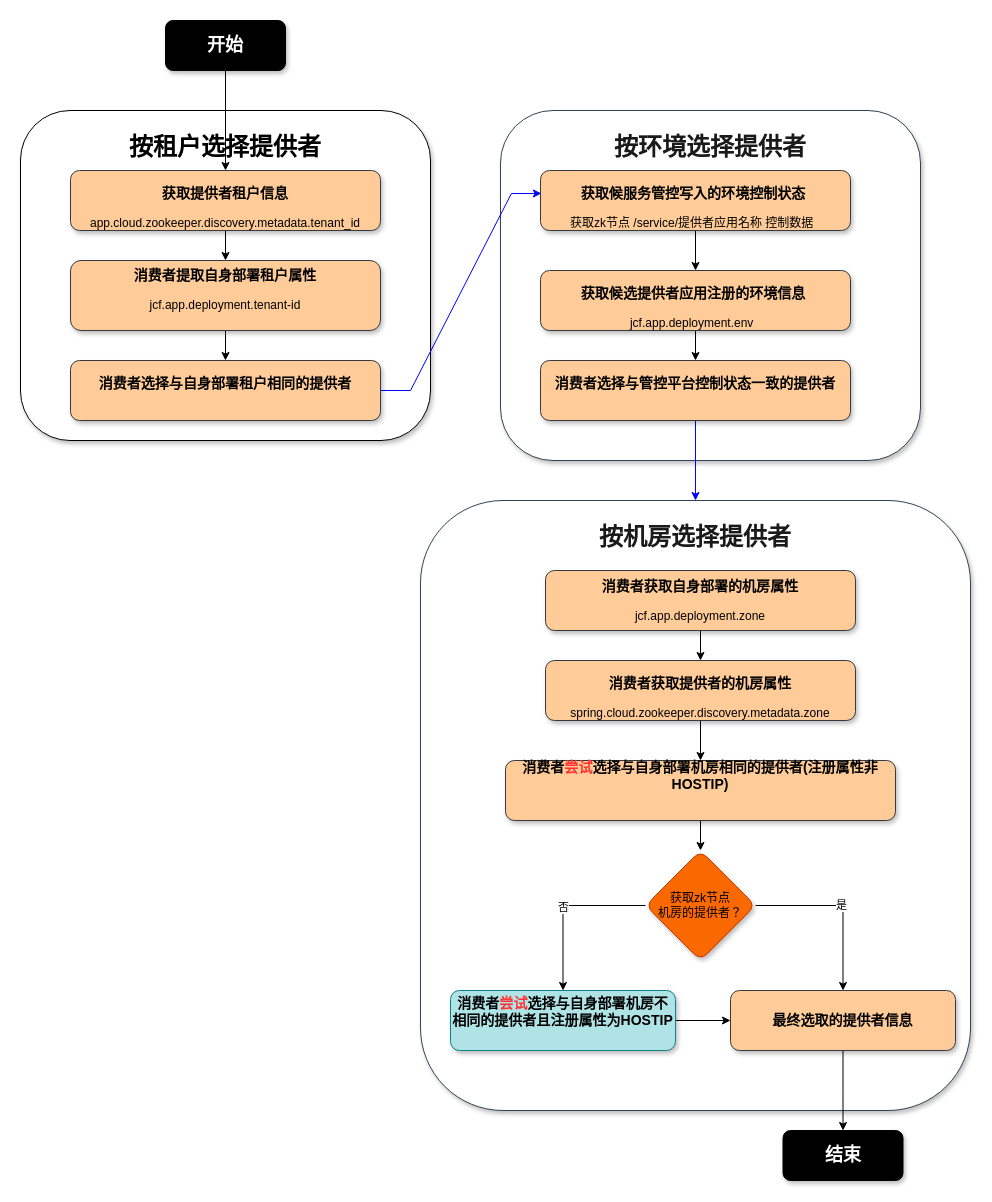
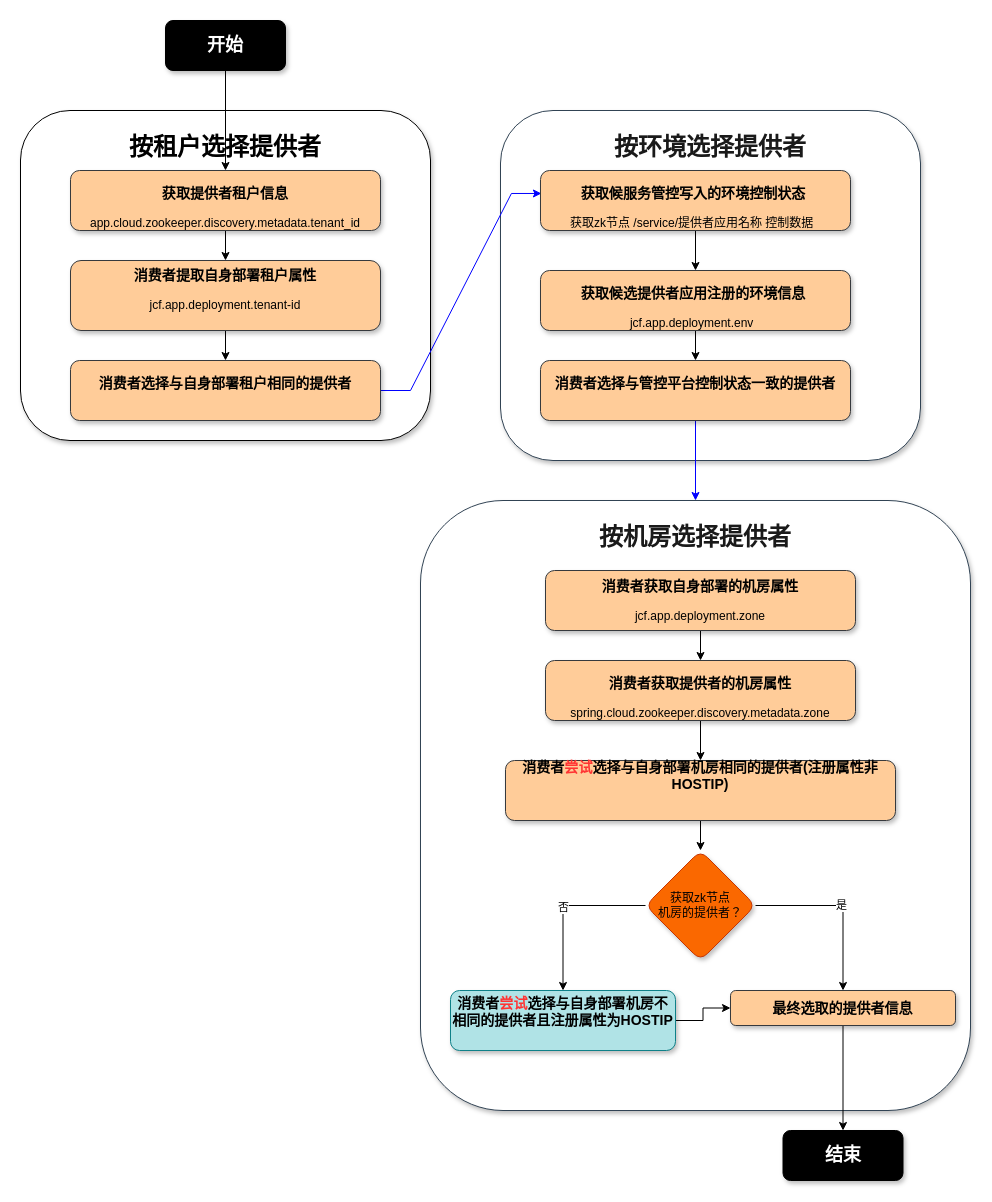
node "最终选取的提供者信息": size 225x60 -> 225x35
